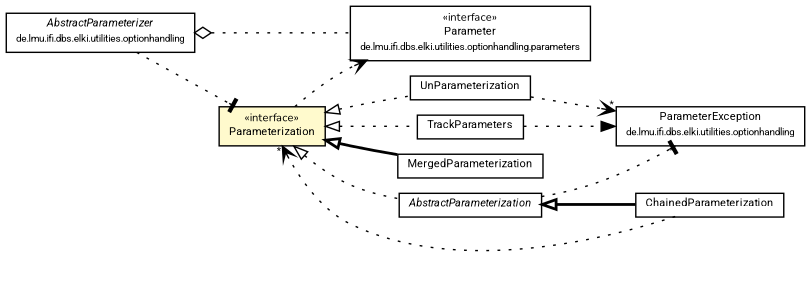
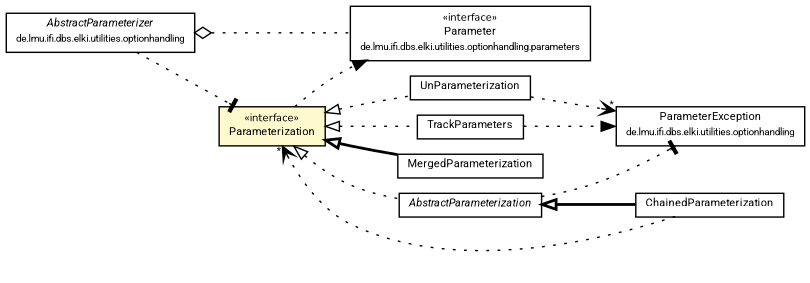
edge "Parameterization" -> "Parameter": arrowhead vee -> normal
